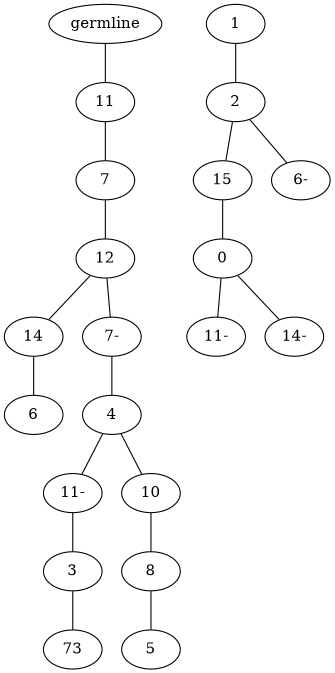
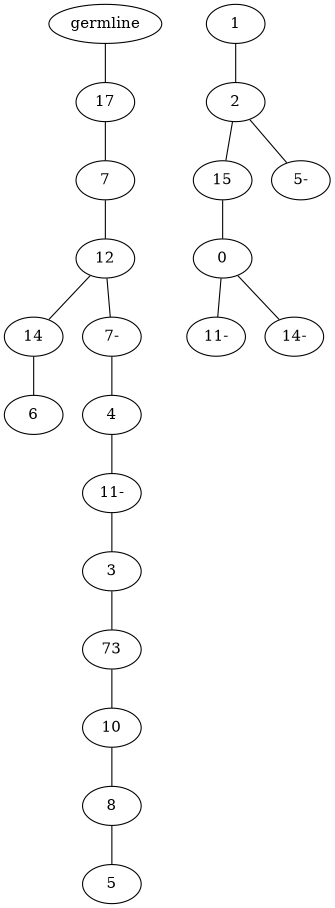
node "11": label "11" -> "17"
node "6-": label "6-" -> "5-"
edge "4" -- "10": now "73" -- "10"
